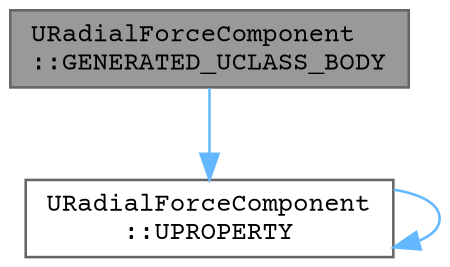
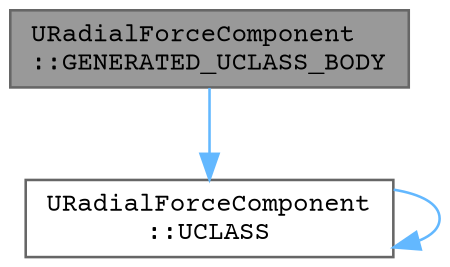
node "URadialForceComponent ::UPROPERTY": label "URadialForceComponent ::UPROPERTY" -> "URadialForceComponent ::UCLASS"
